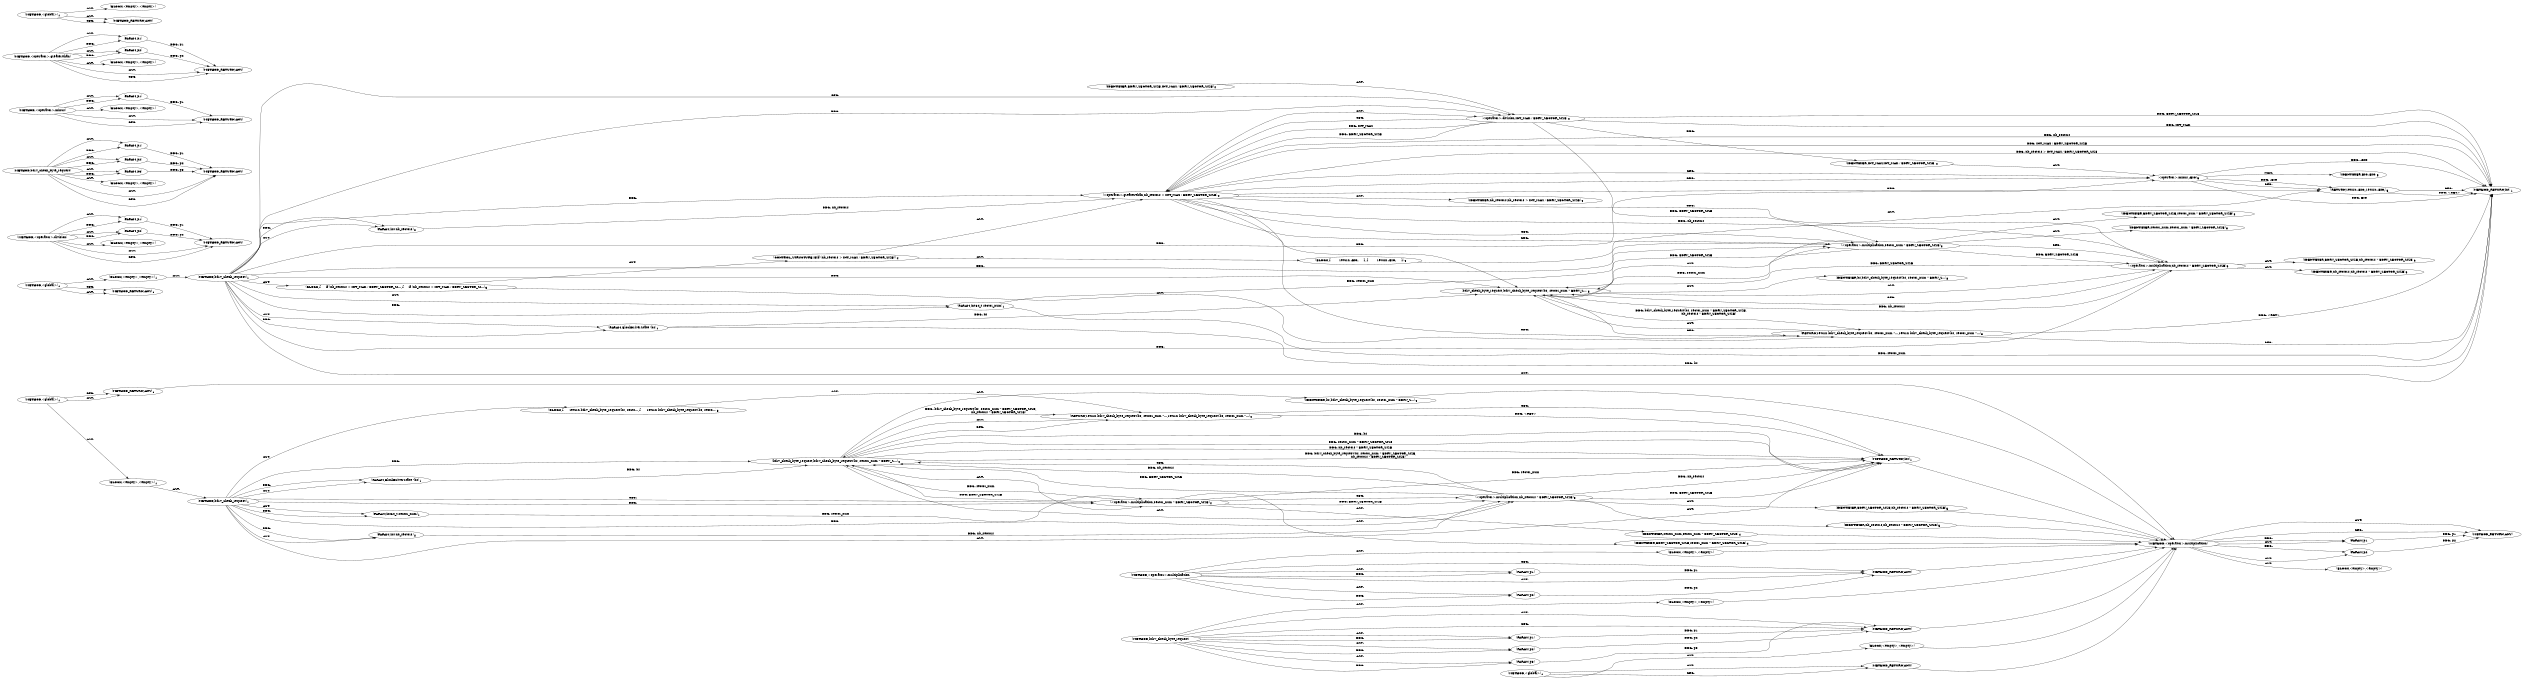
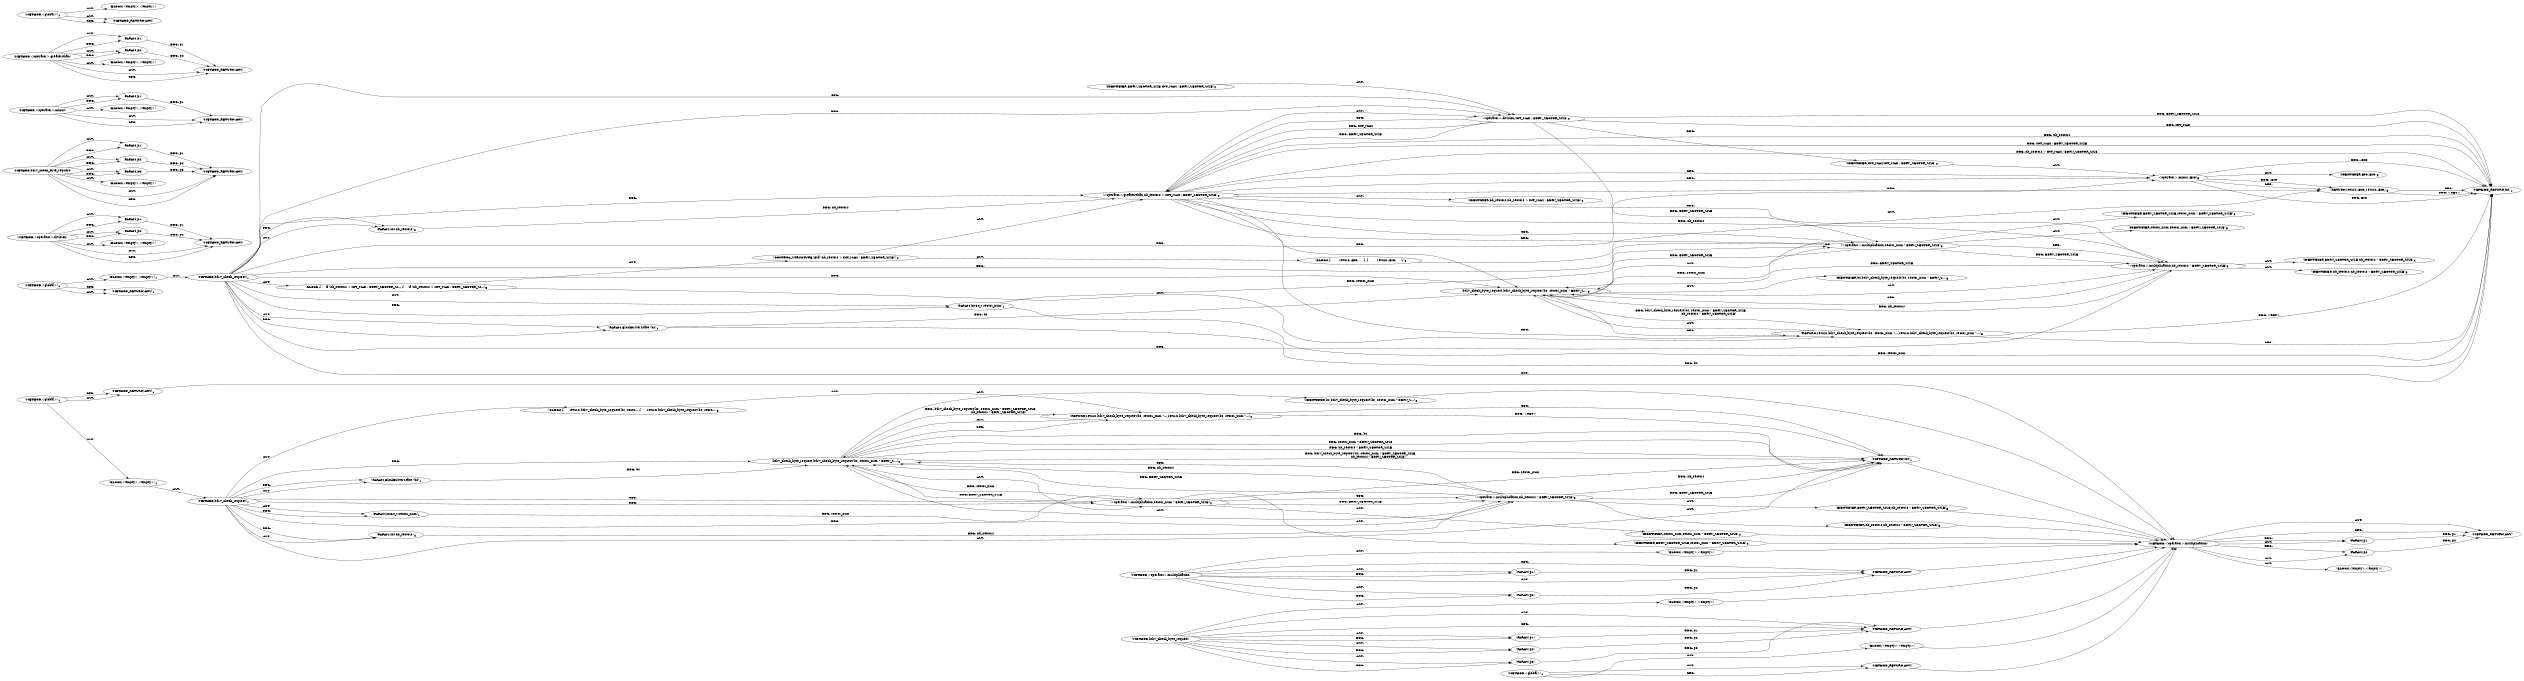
edge "(<operator>.minus,-EIO)" -> "(IDENTIFIER,EIO,-EIO)": label "MAX: " -> "AST: "
